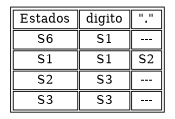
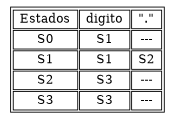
node "Estados": text "S6" -> "S0"
